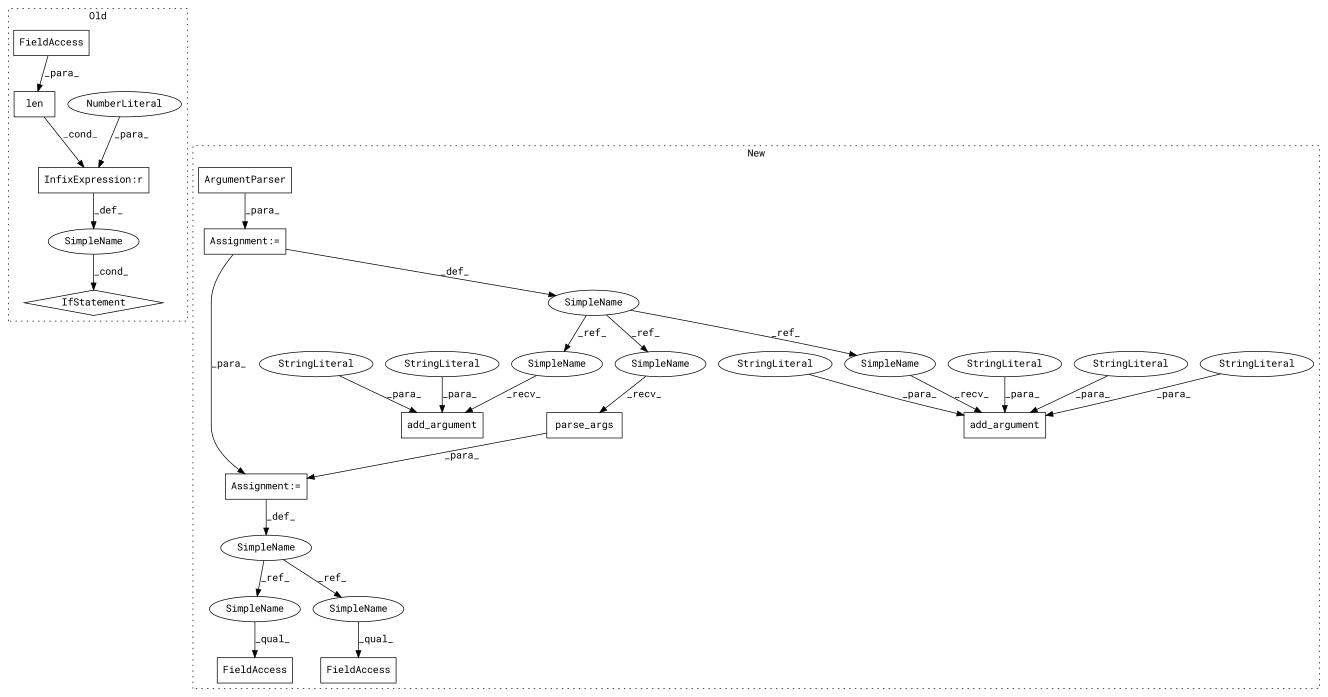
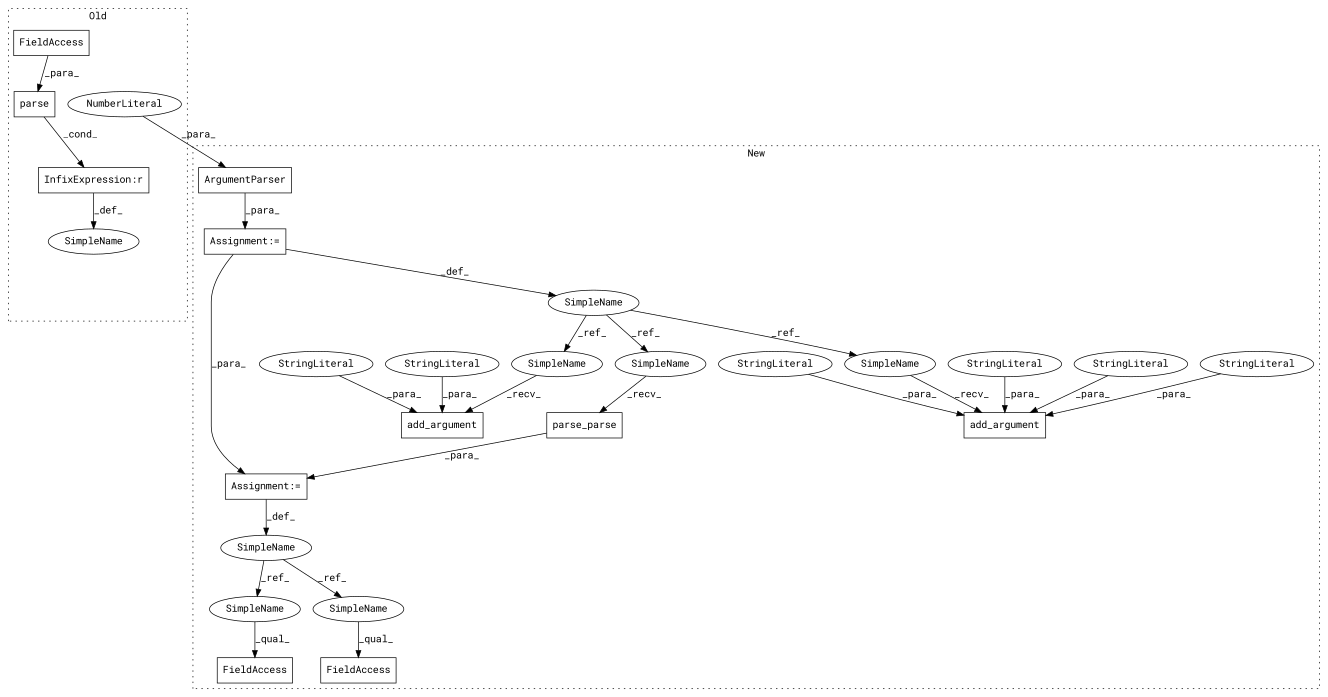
node "len": label "len" -> "parse"
edge "NumberLiteral" -> "InfixExpression:r": now "NumberLiteral" -> "ArgumentParser"
node "IfStatement": removed
node "parse_args": label "parse_args" -> "parse_parse"
